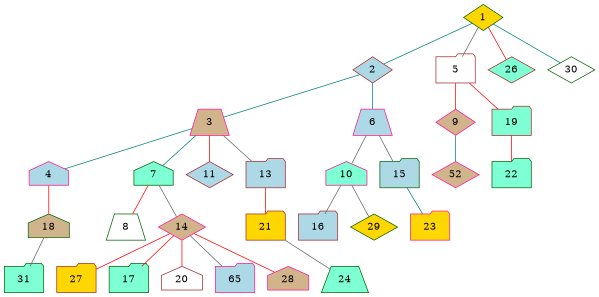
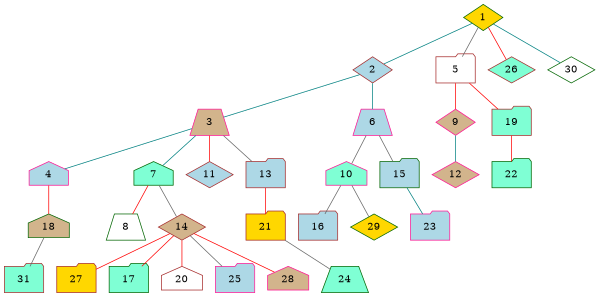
node "52": label "52" -> "12"
node "14": color deeppink -> brown
node "23": fillcolor gold -> lightblue
node "31": color darkgreen -> brown
node "65": label "65" -> "25"
